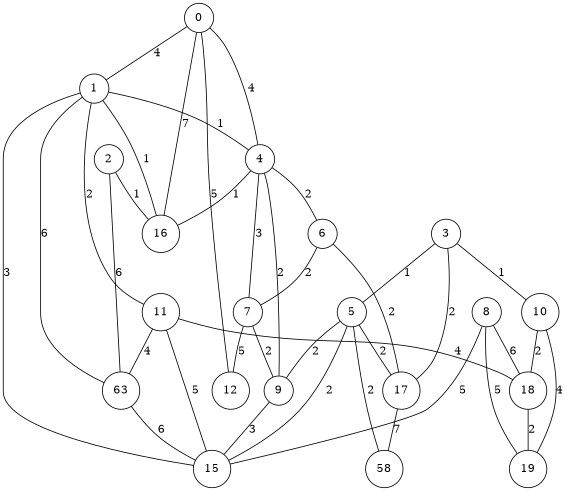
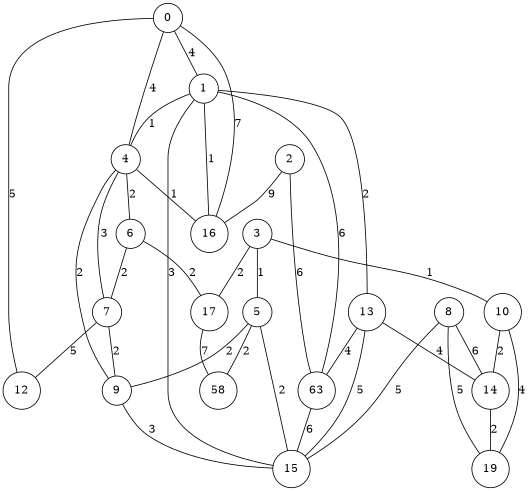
edge "2" -- "16": label "1" -> "9"
node "11": label "11" -> "13"
edge "5" -- "17": removed, label "2"
node "18": label "18" -> "14"
